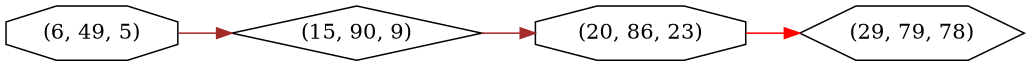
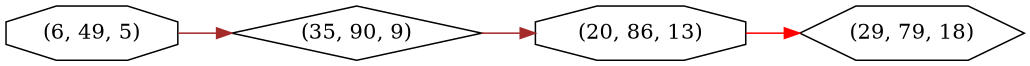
node "(15, 90, 9)": label "(15, 90, 9)" -> "(35, 90, 9)"
node "(20, 86, 23)": label "(20, 86, 23)" -> "(20, 86, 13)"
node "(29, 79, 78)": label "(29, 79, 78)" -> "(29, 79, 18)"
